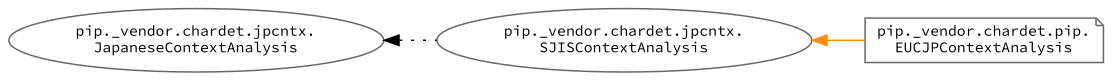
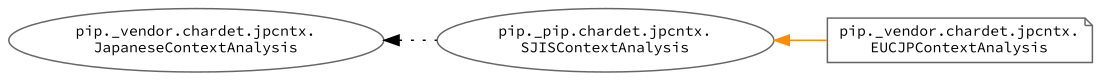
node "pip._vendor.chardet.jpcntx. SJISContextAnalysis": label "pip._vendor.chardet.jpcntx. SJISContextAnalysis" -> "pip._pip.chardet.jpcntx. SJISContextAnalysis"
node "pip._vendor.chardet.pip. EUCJPContextAnalysis": label "pip._vendor.chardet.pip. EUCJPContextAnalysis" -> "pip._vendor.chardet.jpcntx. EUCJPContextAnalysis"
